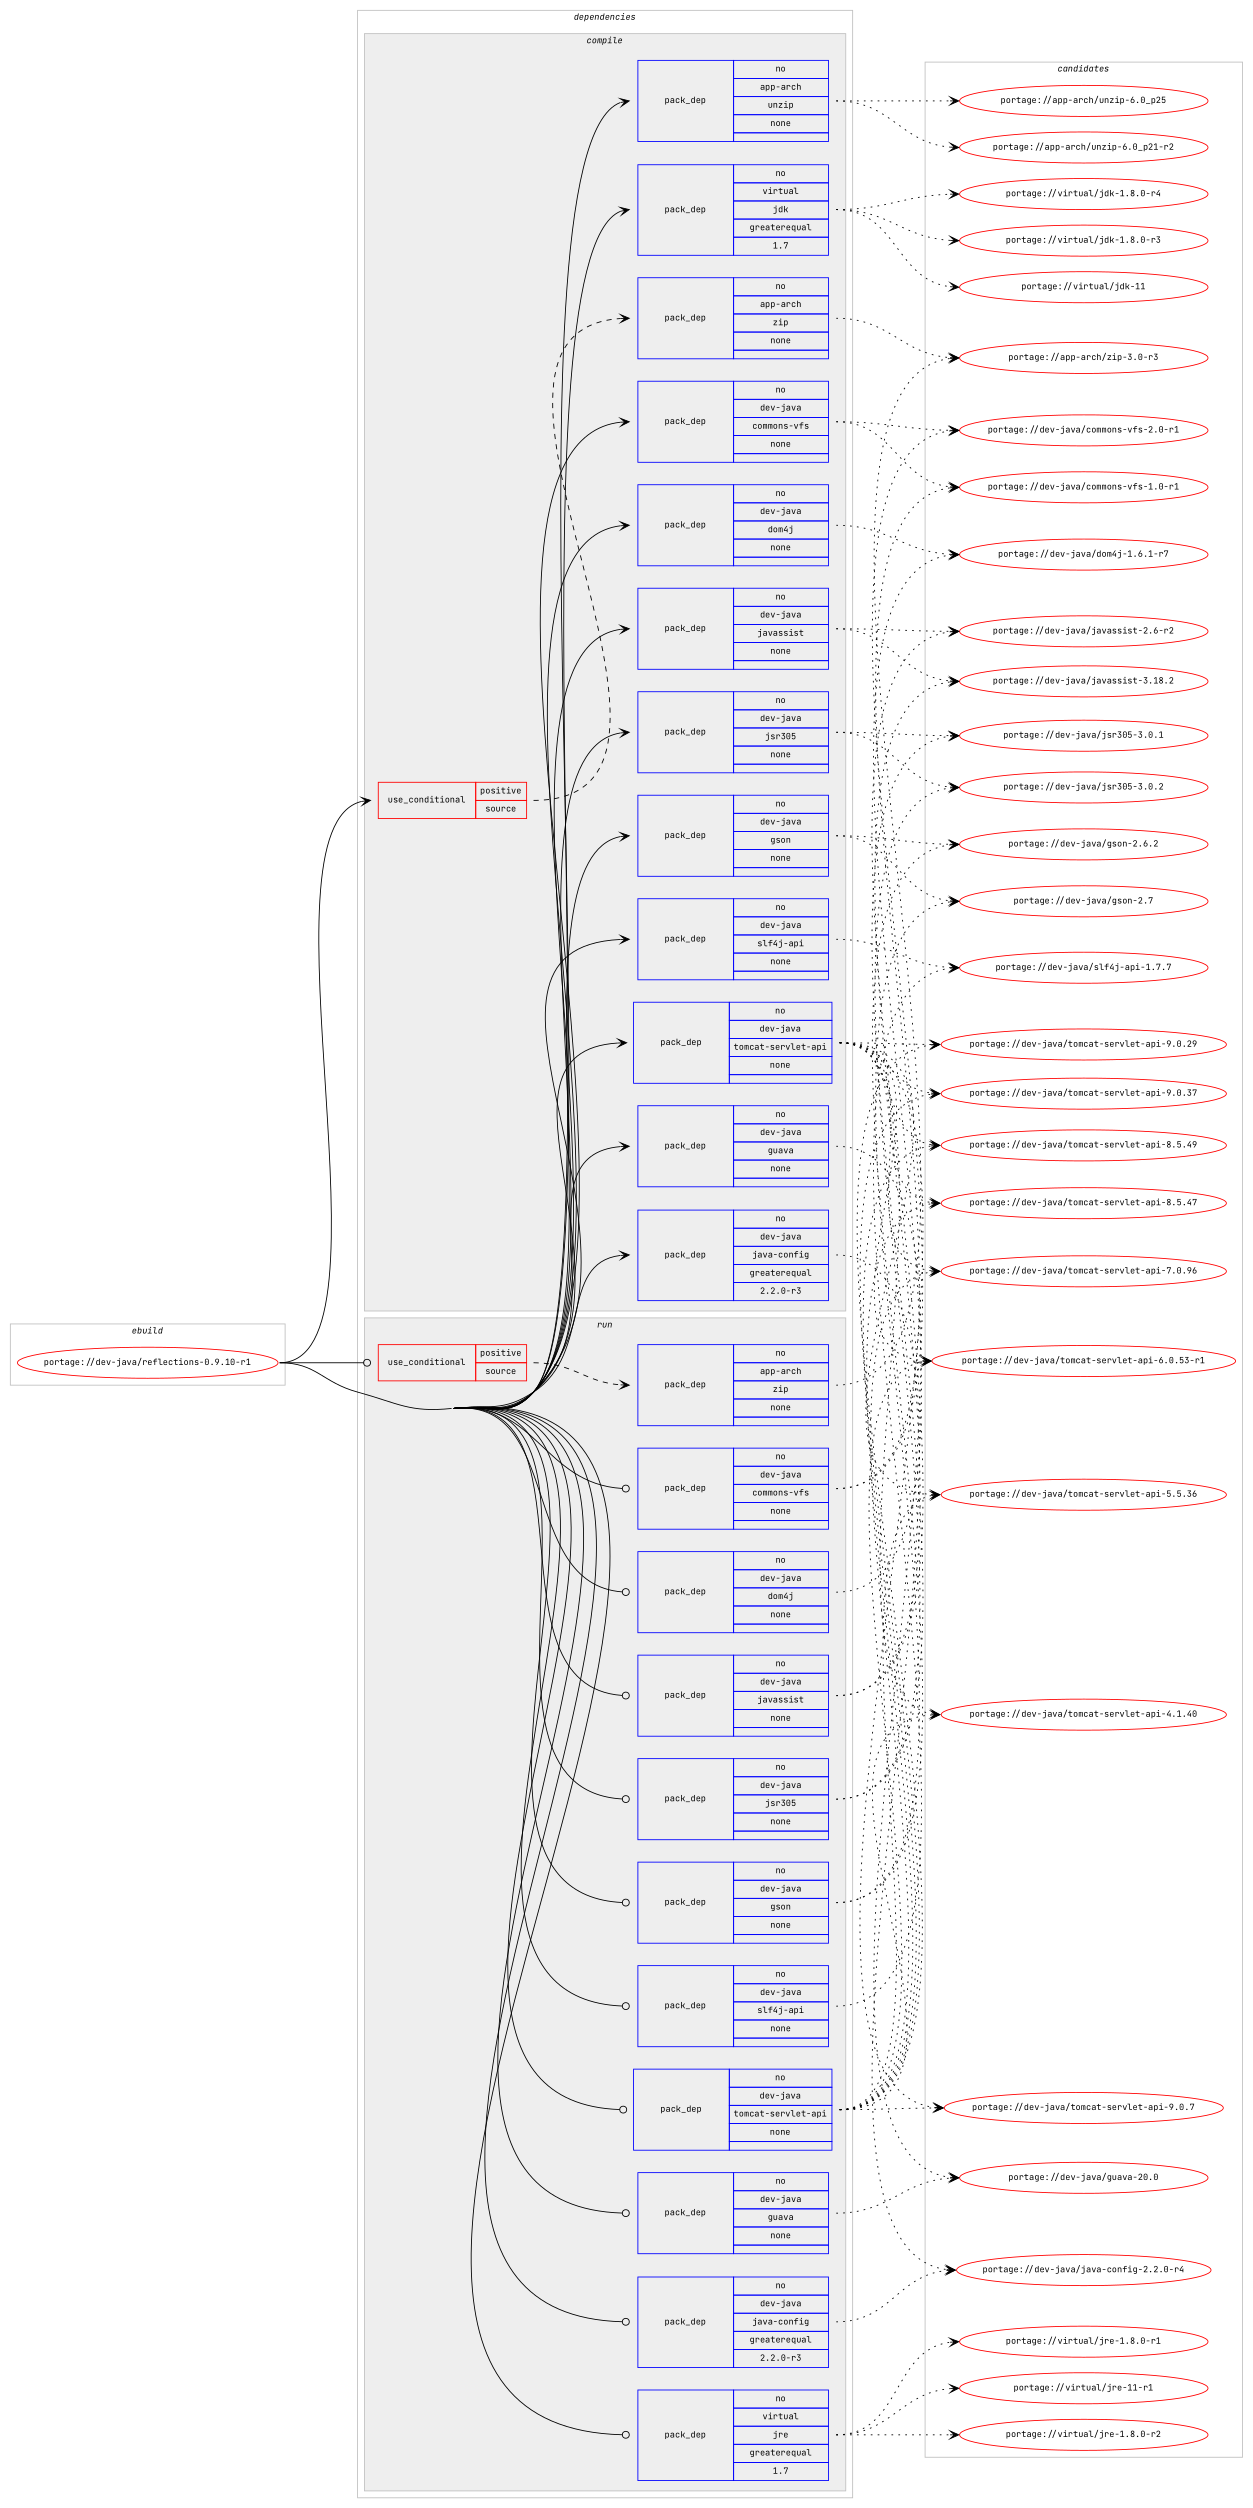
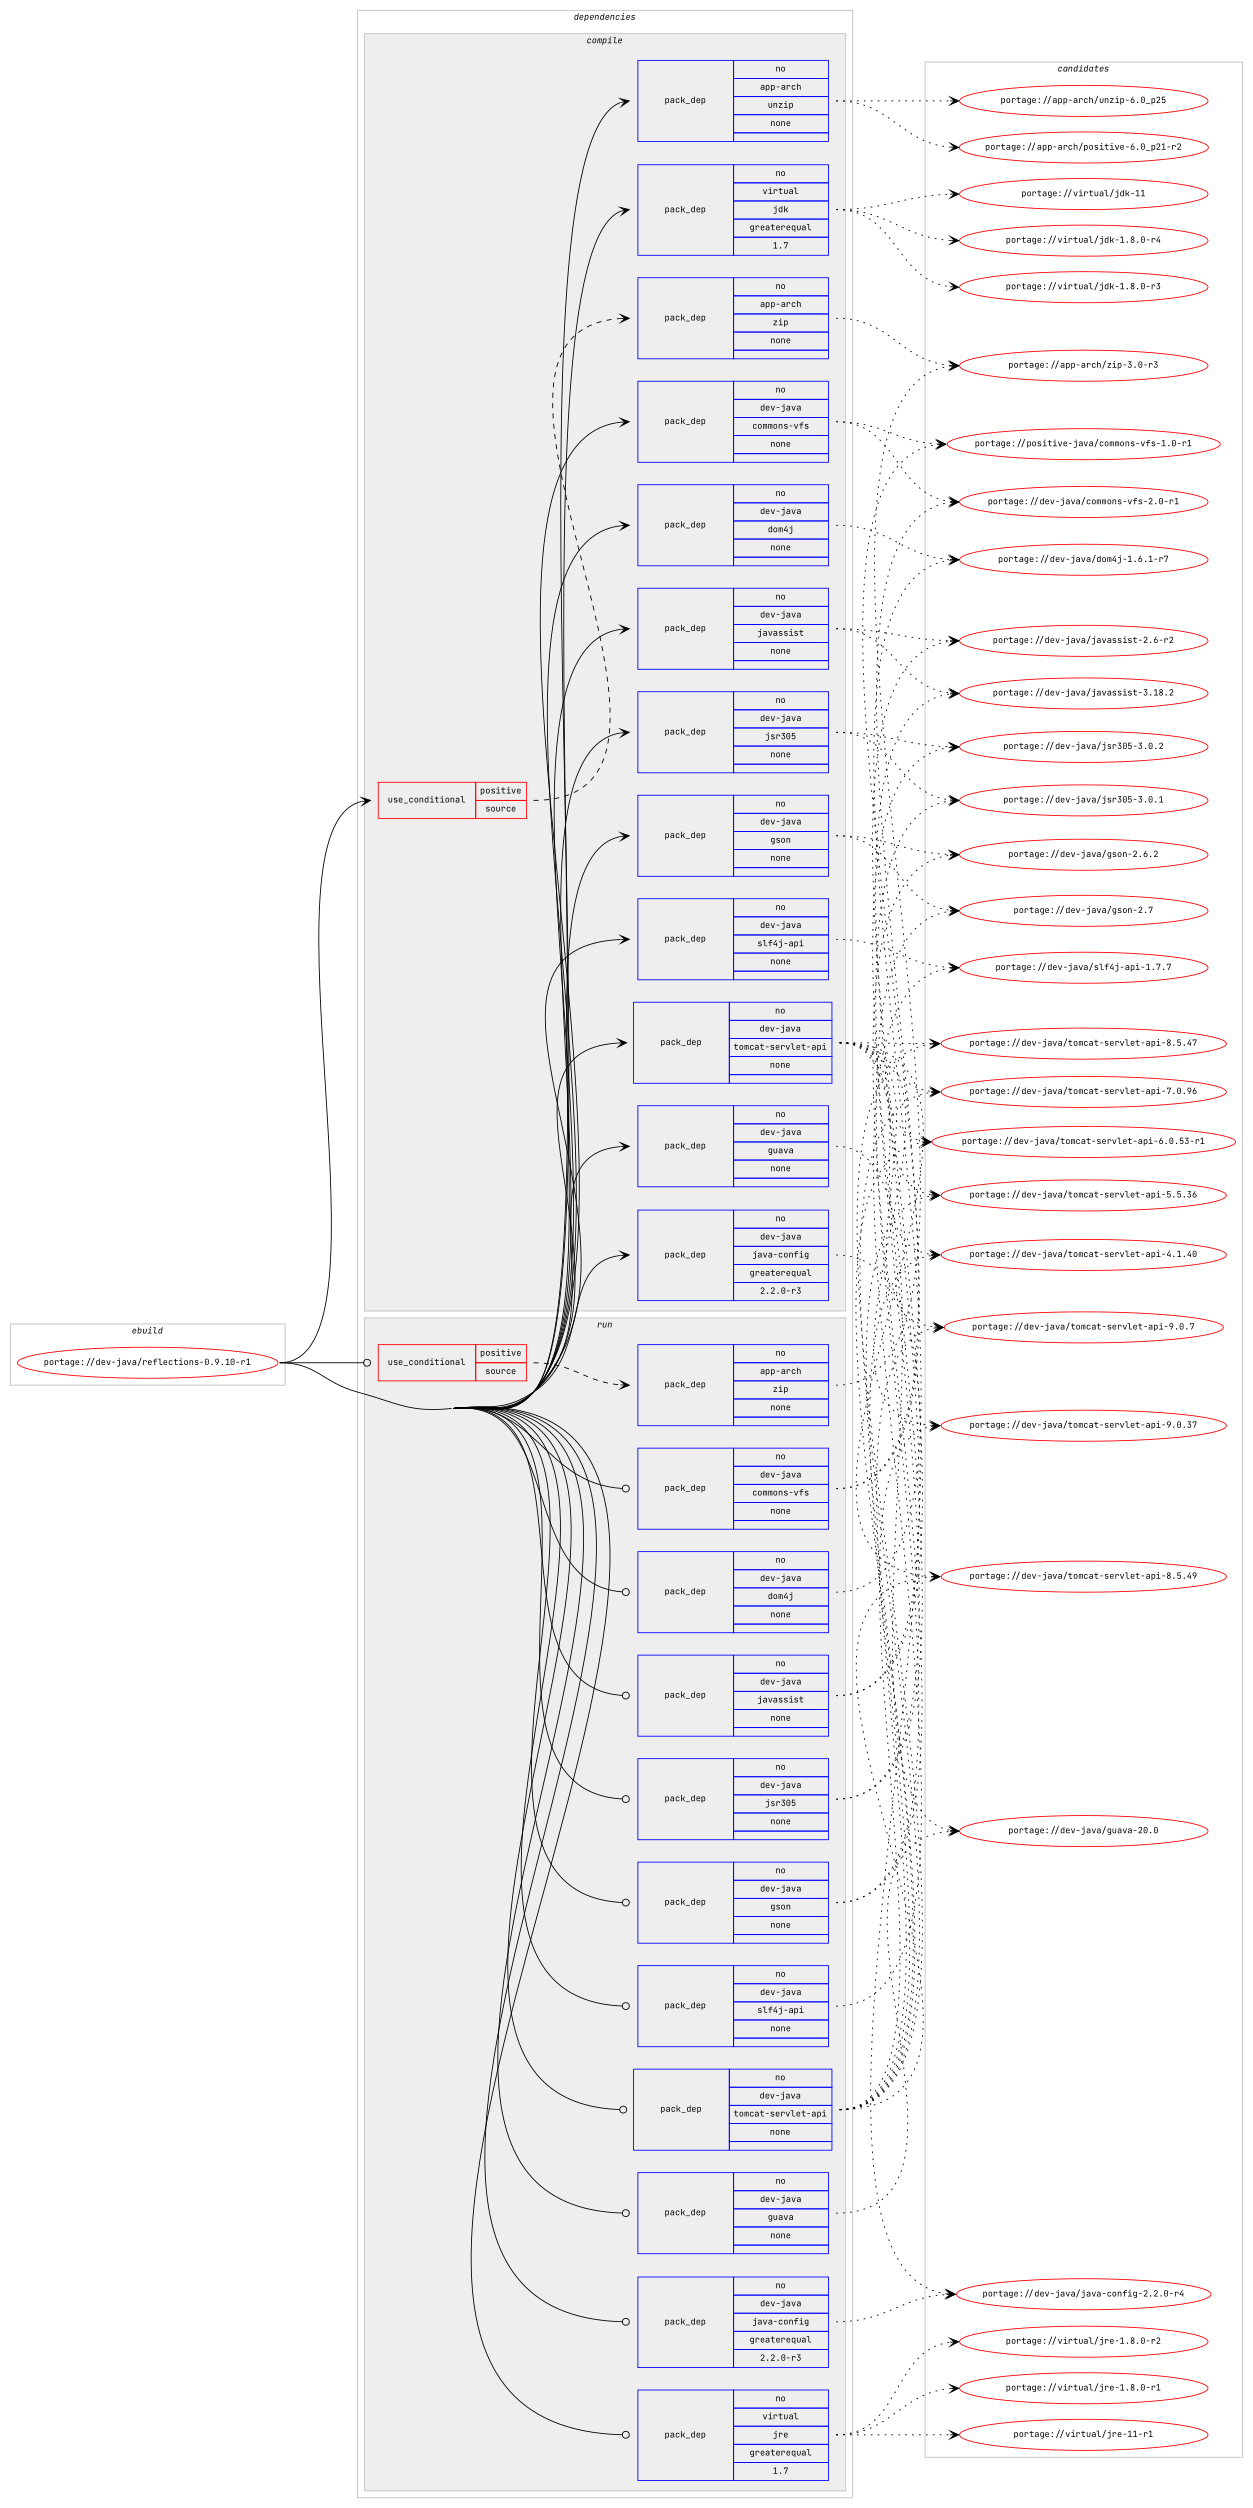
node "portage://app-arch/unzip-6.0_p21-r2": label "portage://app-arch/unzip-6.0_p21-r2" -> "portage://app-arch/positive-6.0_p21-r2"
node "portage://dev-java/commons-vfs-1.0-r1": label "portage://dev-java/commons-vfs-1.0-r1" -> "portage://positive-java/commons-vfs-1.0-r1"
node "portage://dev-java/tomcat-servlet-api-9.0.29": removed
